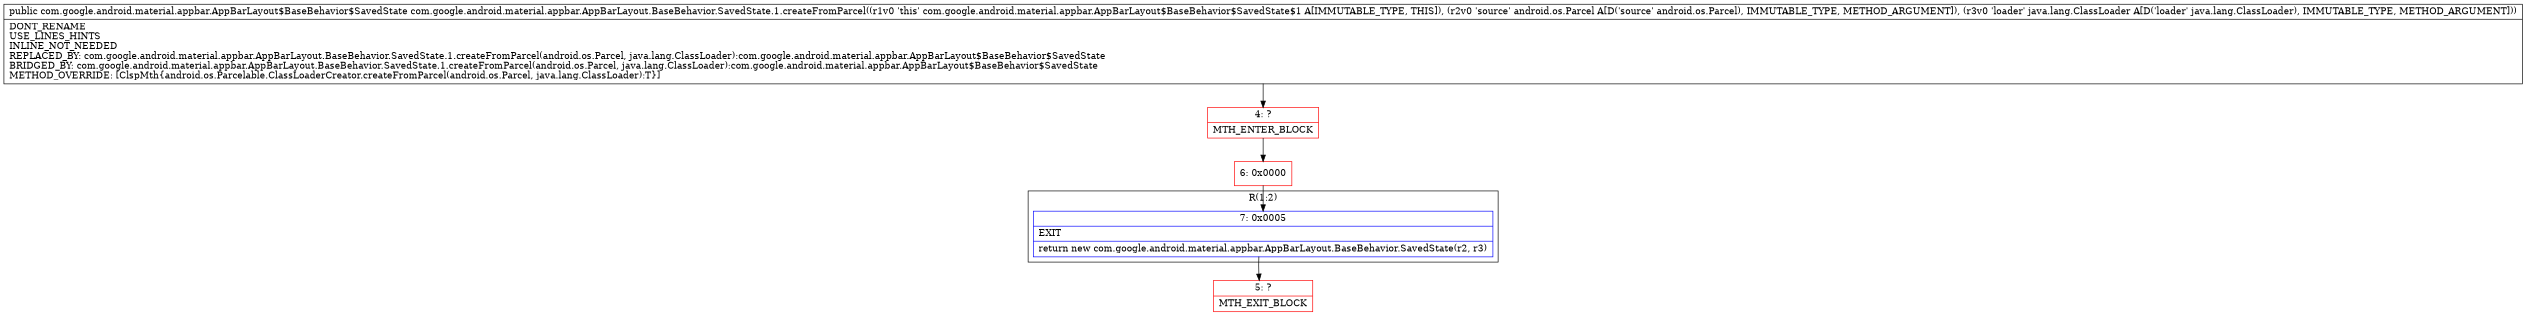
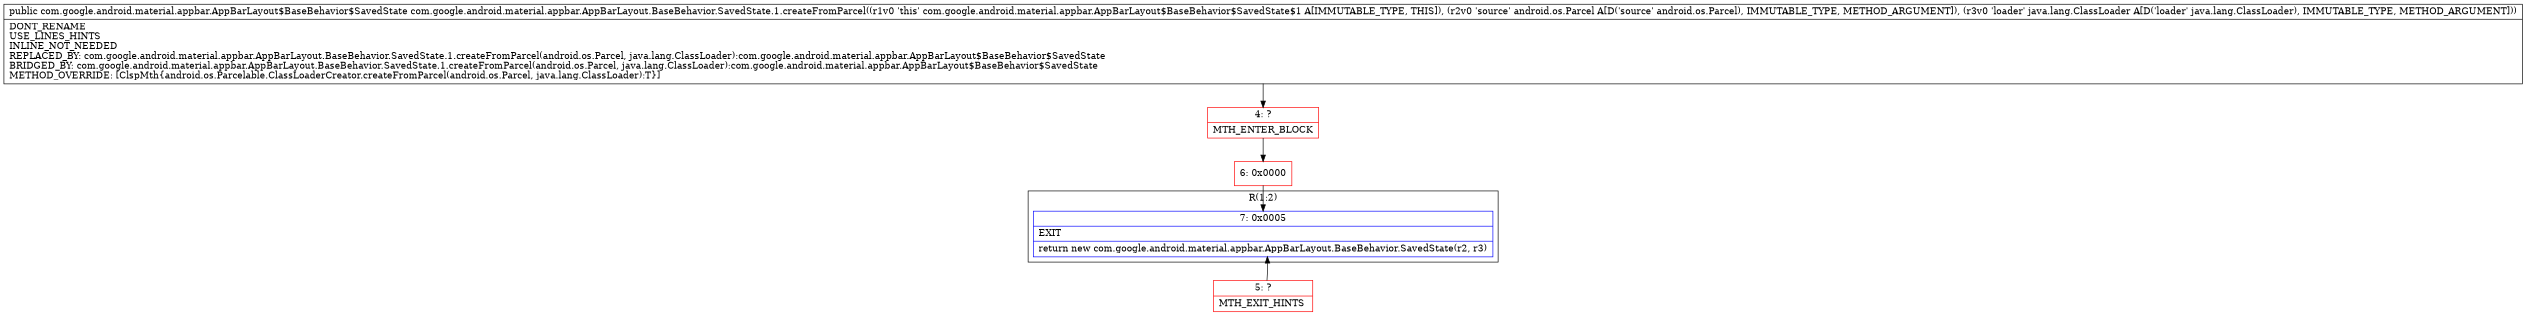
edge "7: 0x0005" -> "5: ?": reversed
node "5: ?": text "MTH_EXIT_BLOCK" -> "MTH_EXIT_HINTS"
